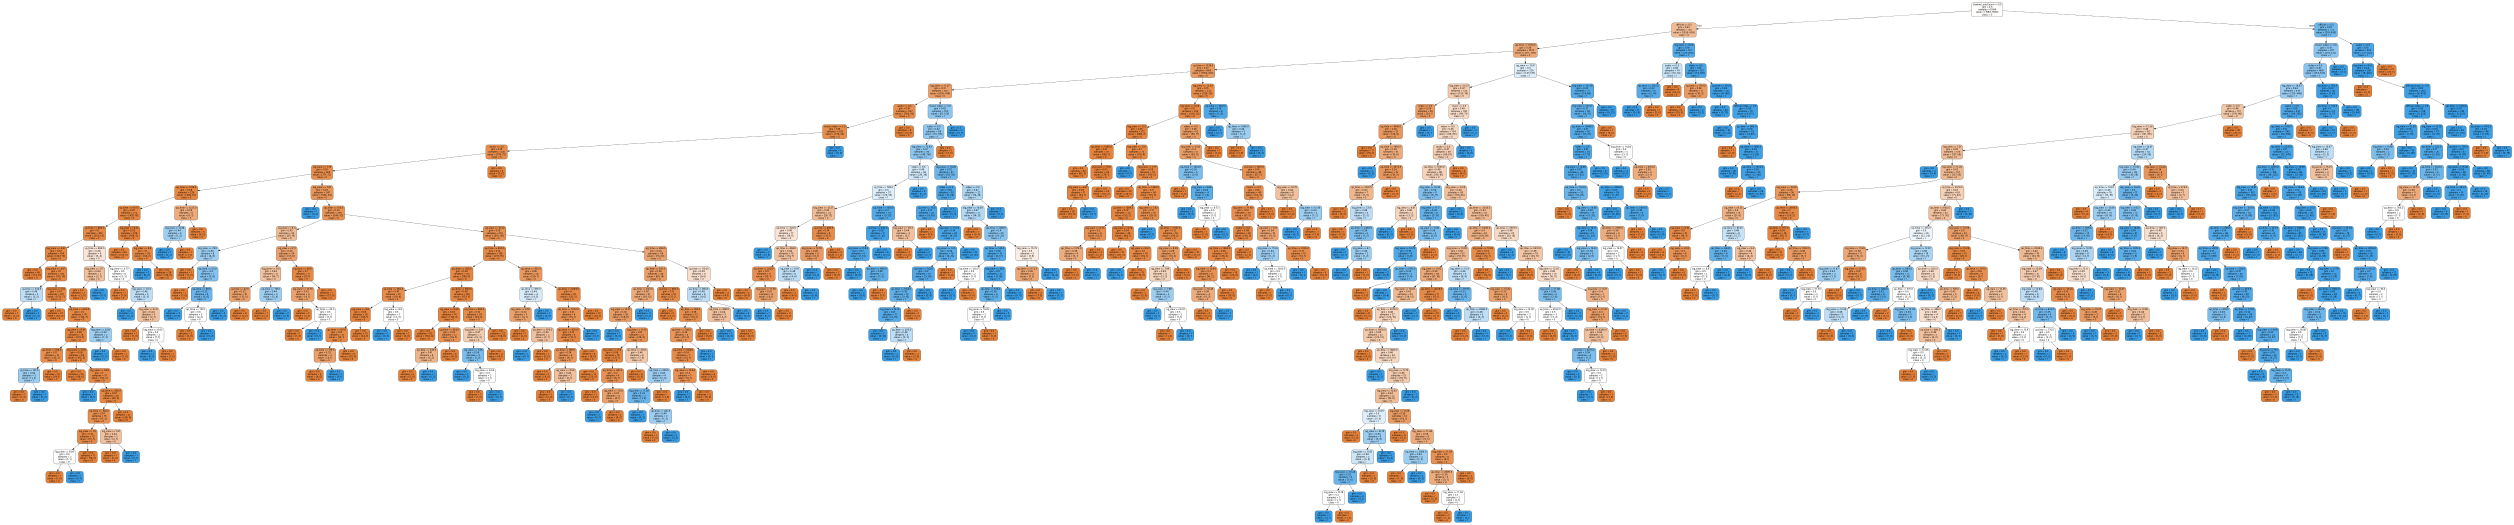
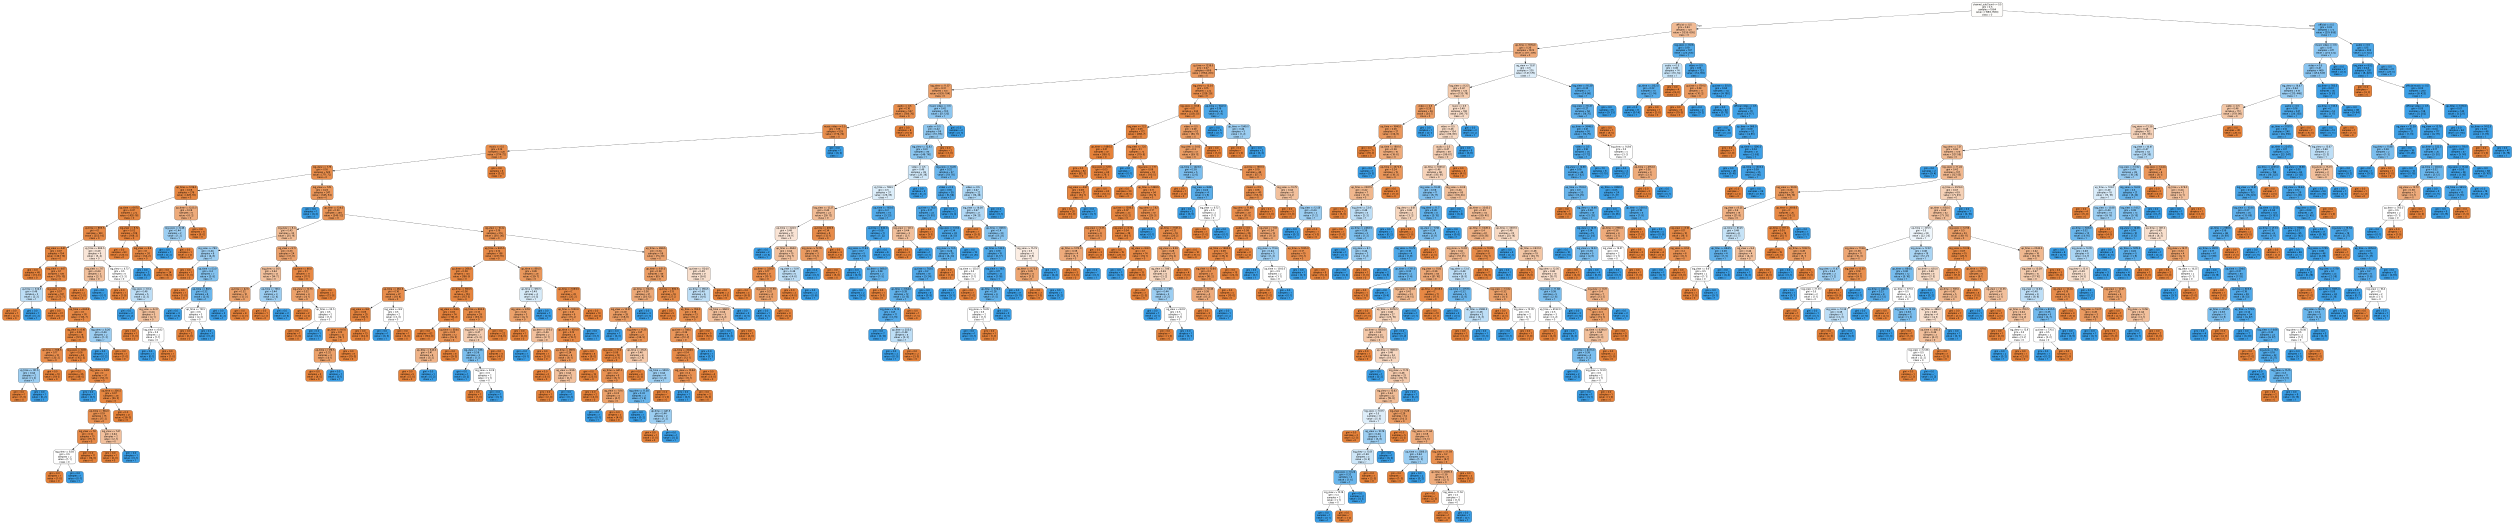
node "gini = 0.0 samples = 21 value = [29, 0] class = 0": fillcolor #e58139ff -> #399de5ec
